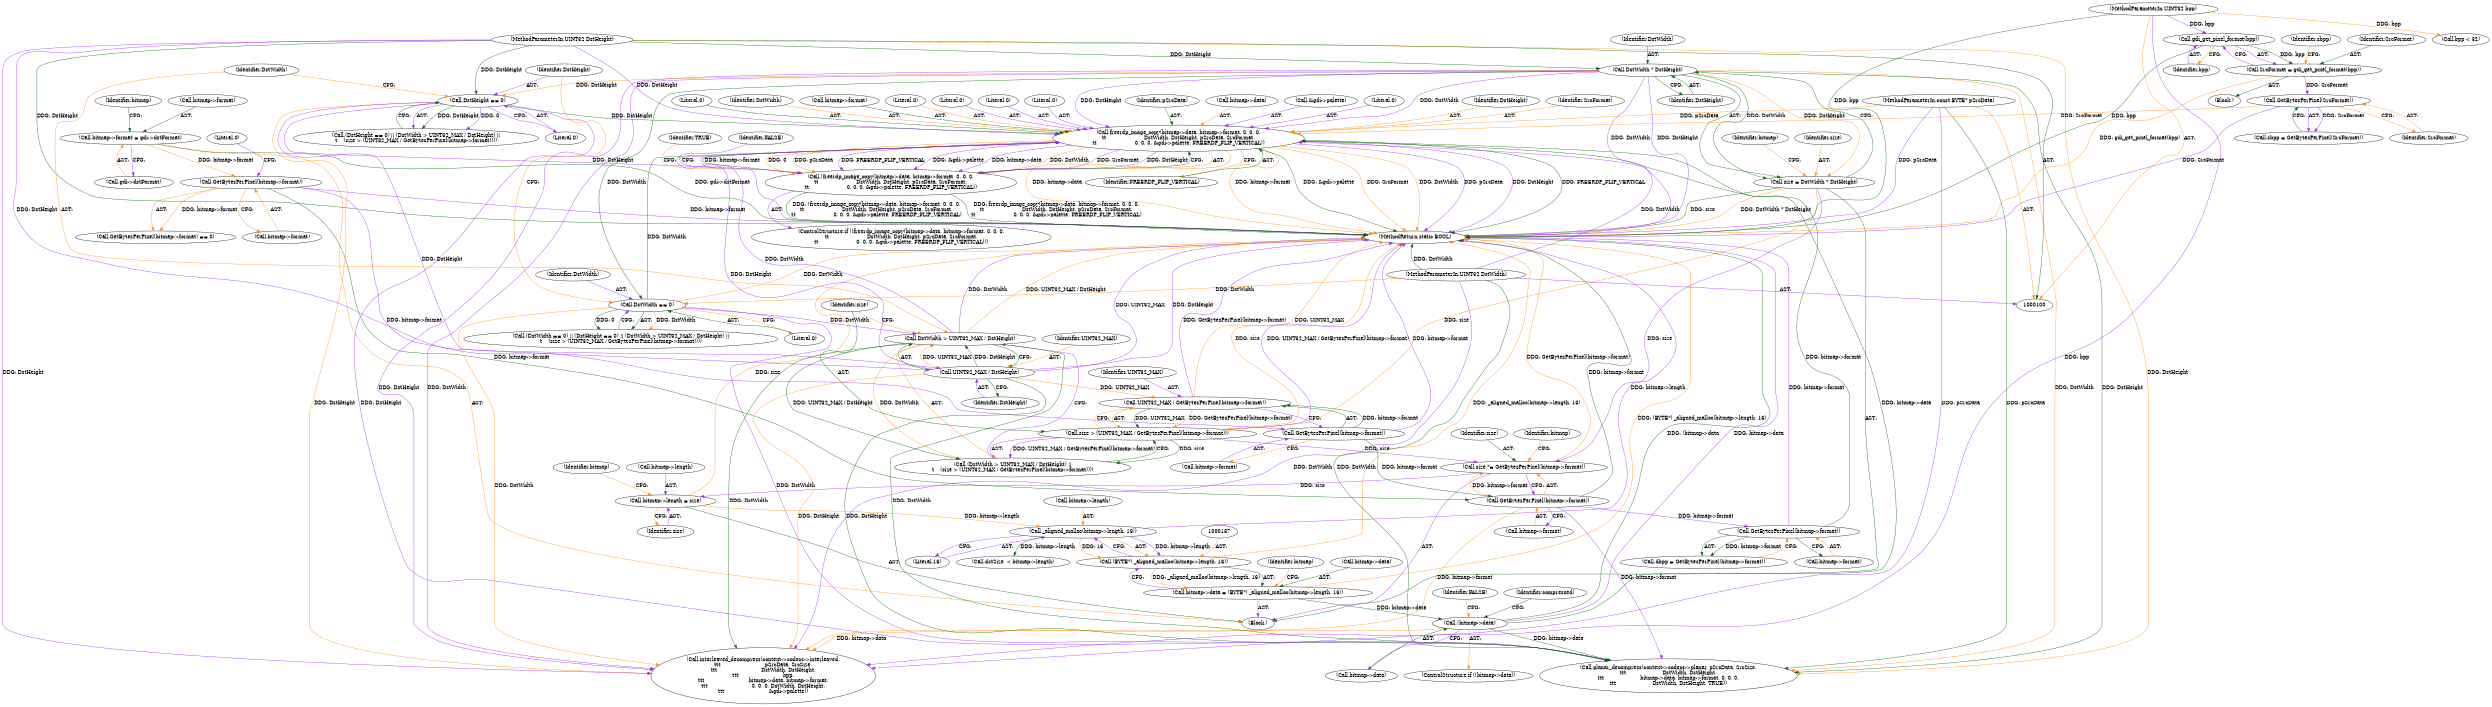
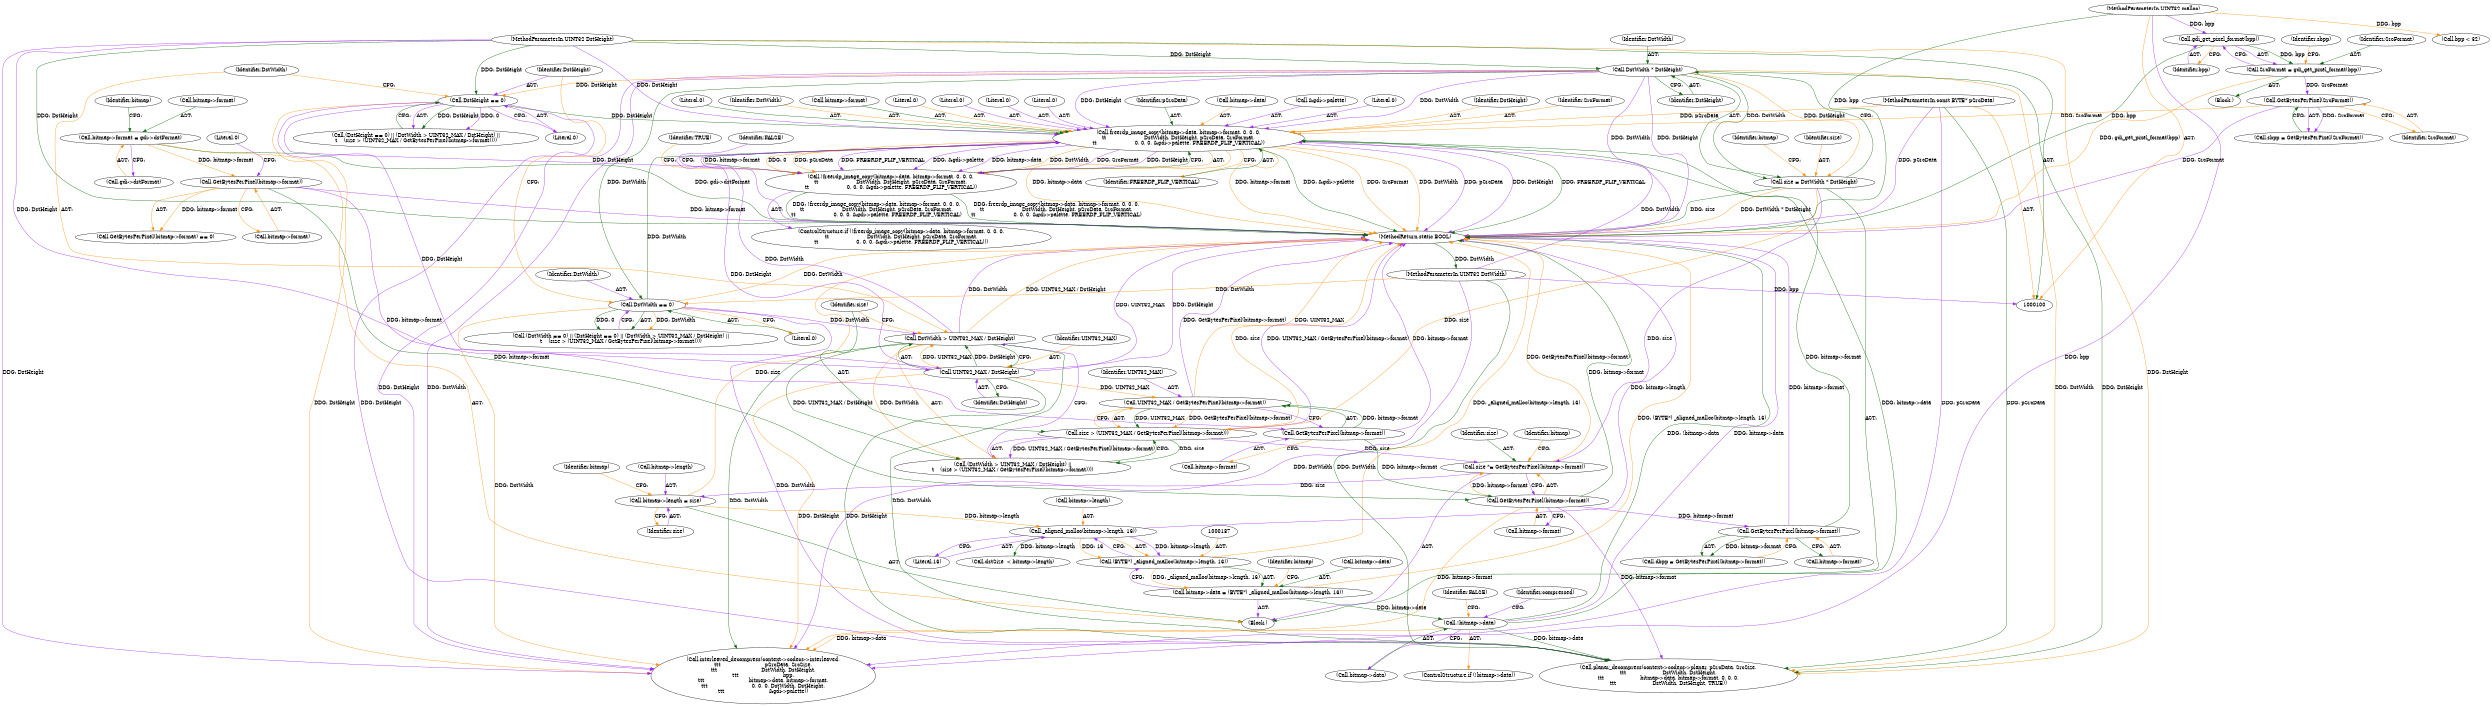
node "(MethodParameterIn,UINT32 bpp)": label "(MethodParameterIn,UINT32 bpp)" -> "(MethodParameterIn,UINT32 malloc)"
edge "(MethodParameterIn,UINT32 DstWidth)" -> "(MethodReturn,static BOOL)": reversed
edge "(MethodParameterIn,UINT32 DstWidth)" -> "1000100": label "AST: " -> "DDG: bpp"
edge "(Identifier,compressed)" -> "(Call,!bitmap->data)": color darkgreen -> purple
